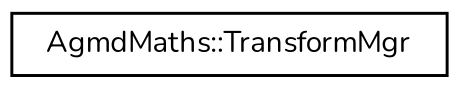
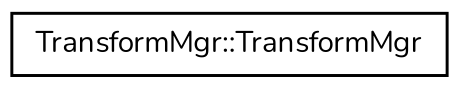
node "AgmdMaths::TransformMgr": label "AgmdMaths::TransformMgr" -> "TransformMgr::TransformMgr"
